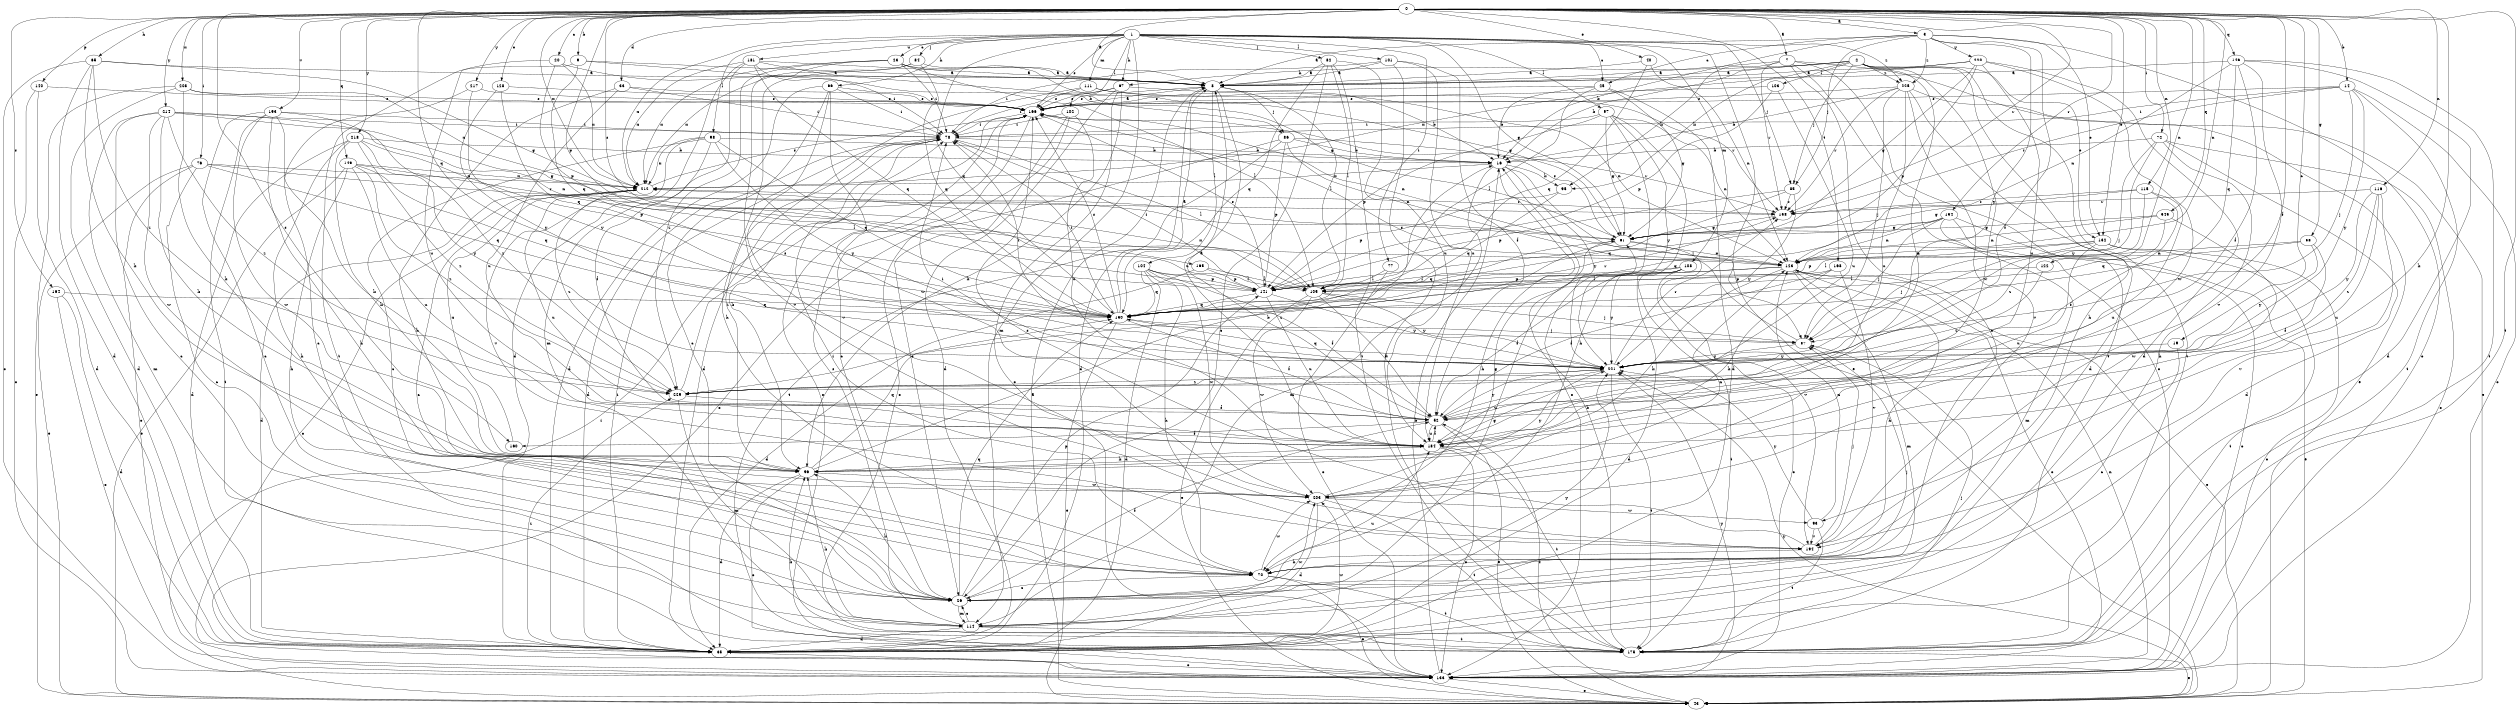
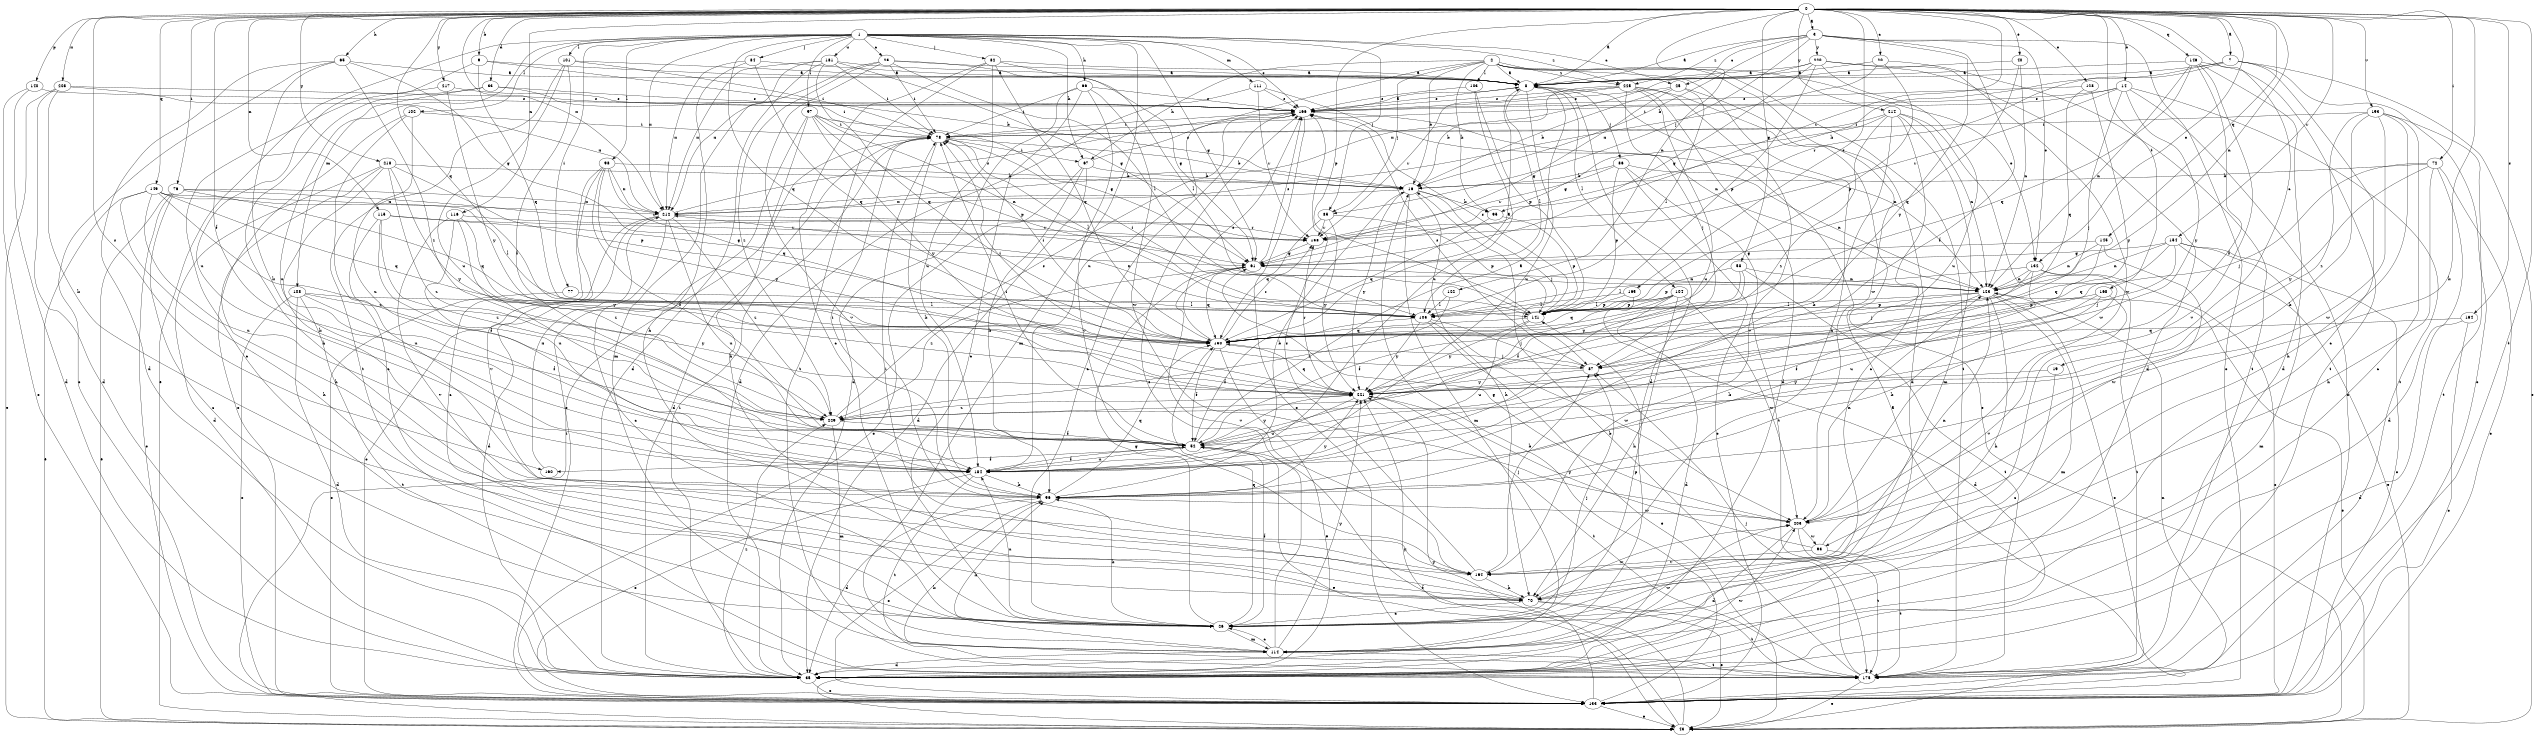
edge "9" -> "86": now "9" -> "16"
edge "67" -> "78": reversed
node "545": label "545" -> "145"
edge "7" -> "175": now "58" -> "175"
